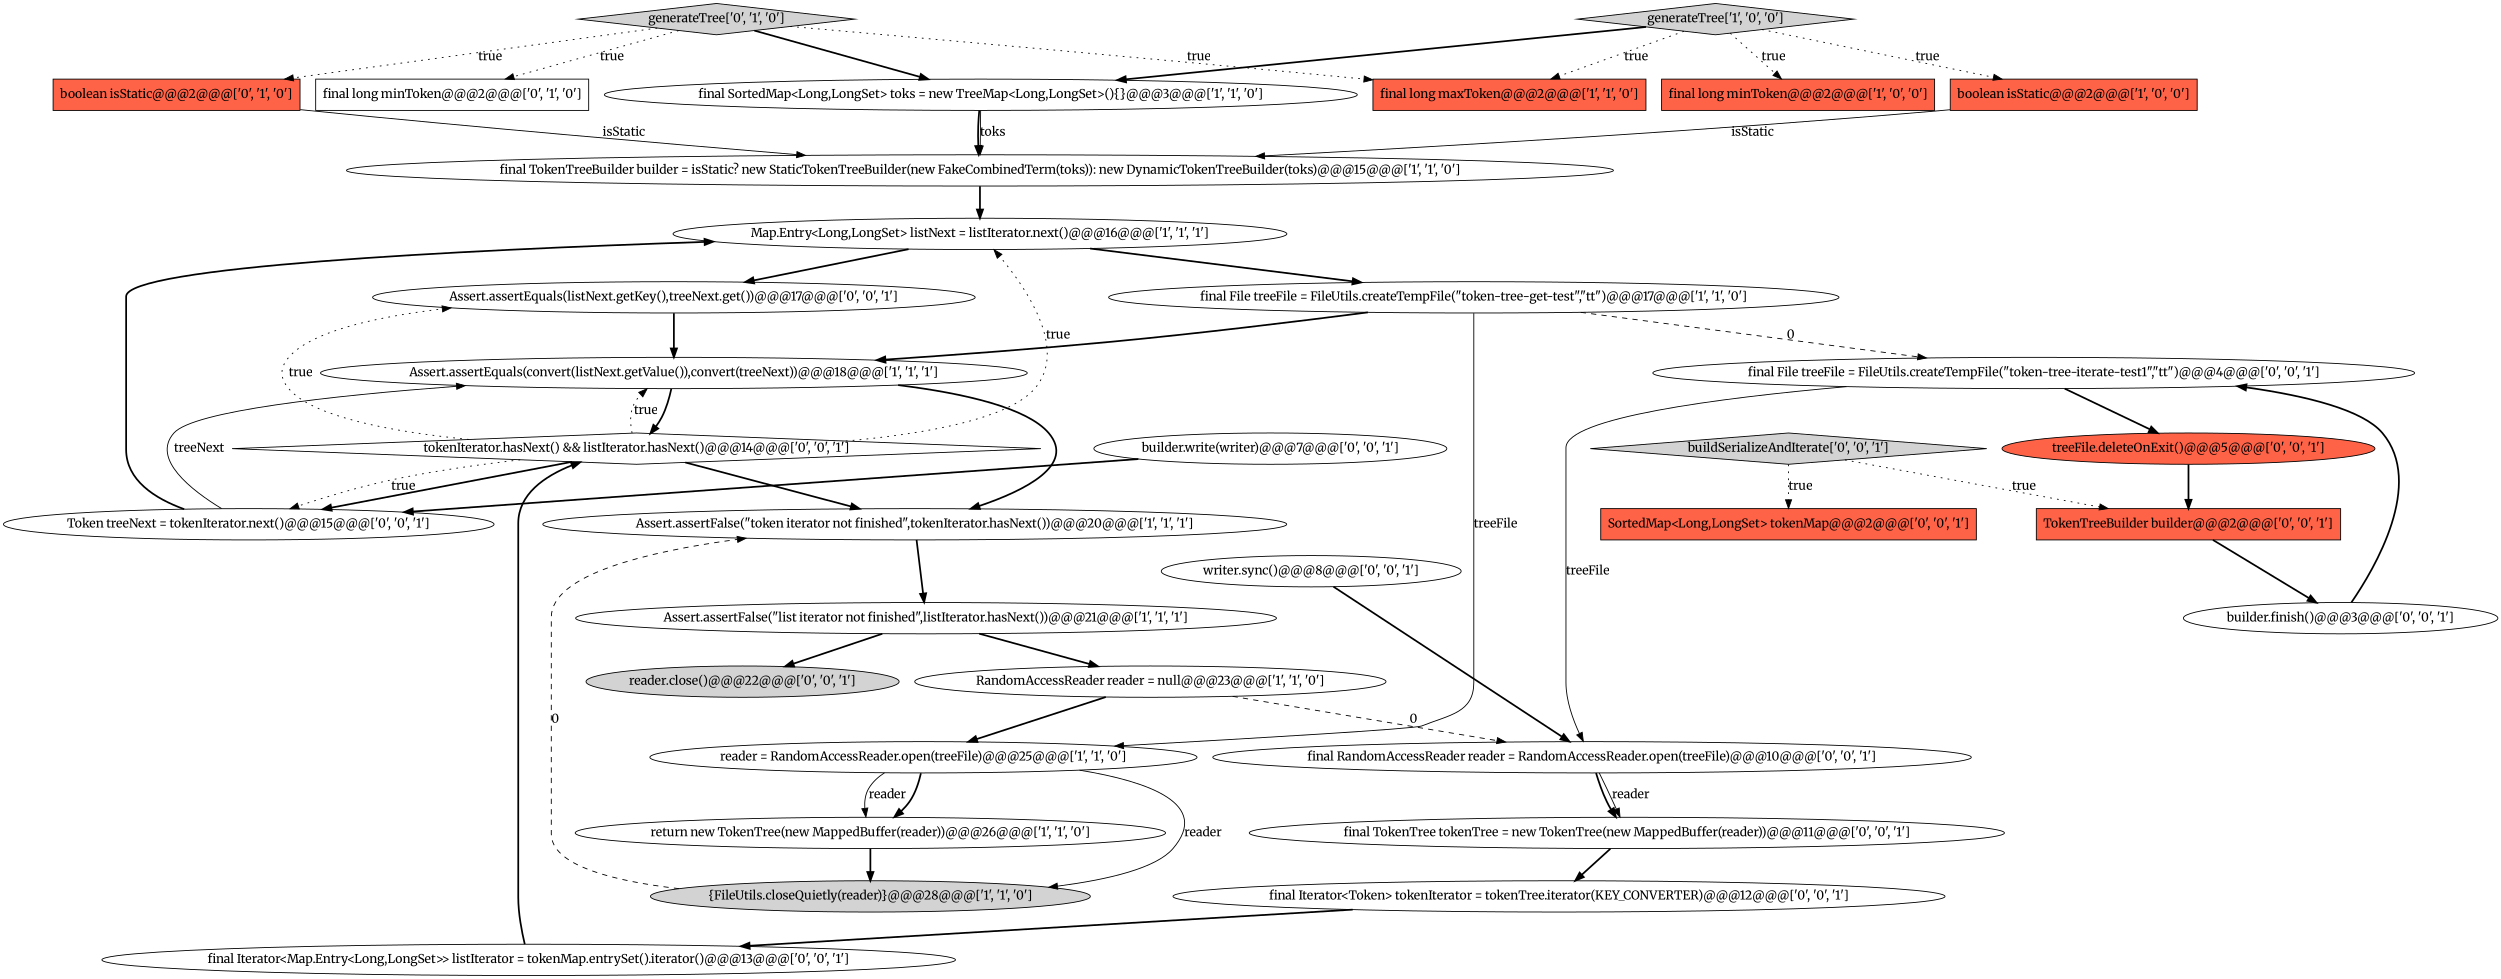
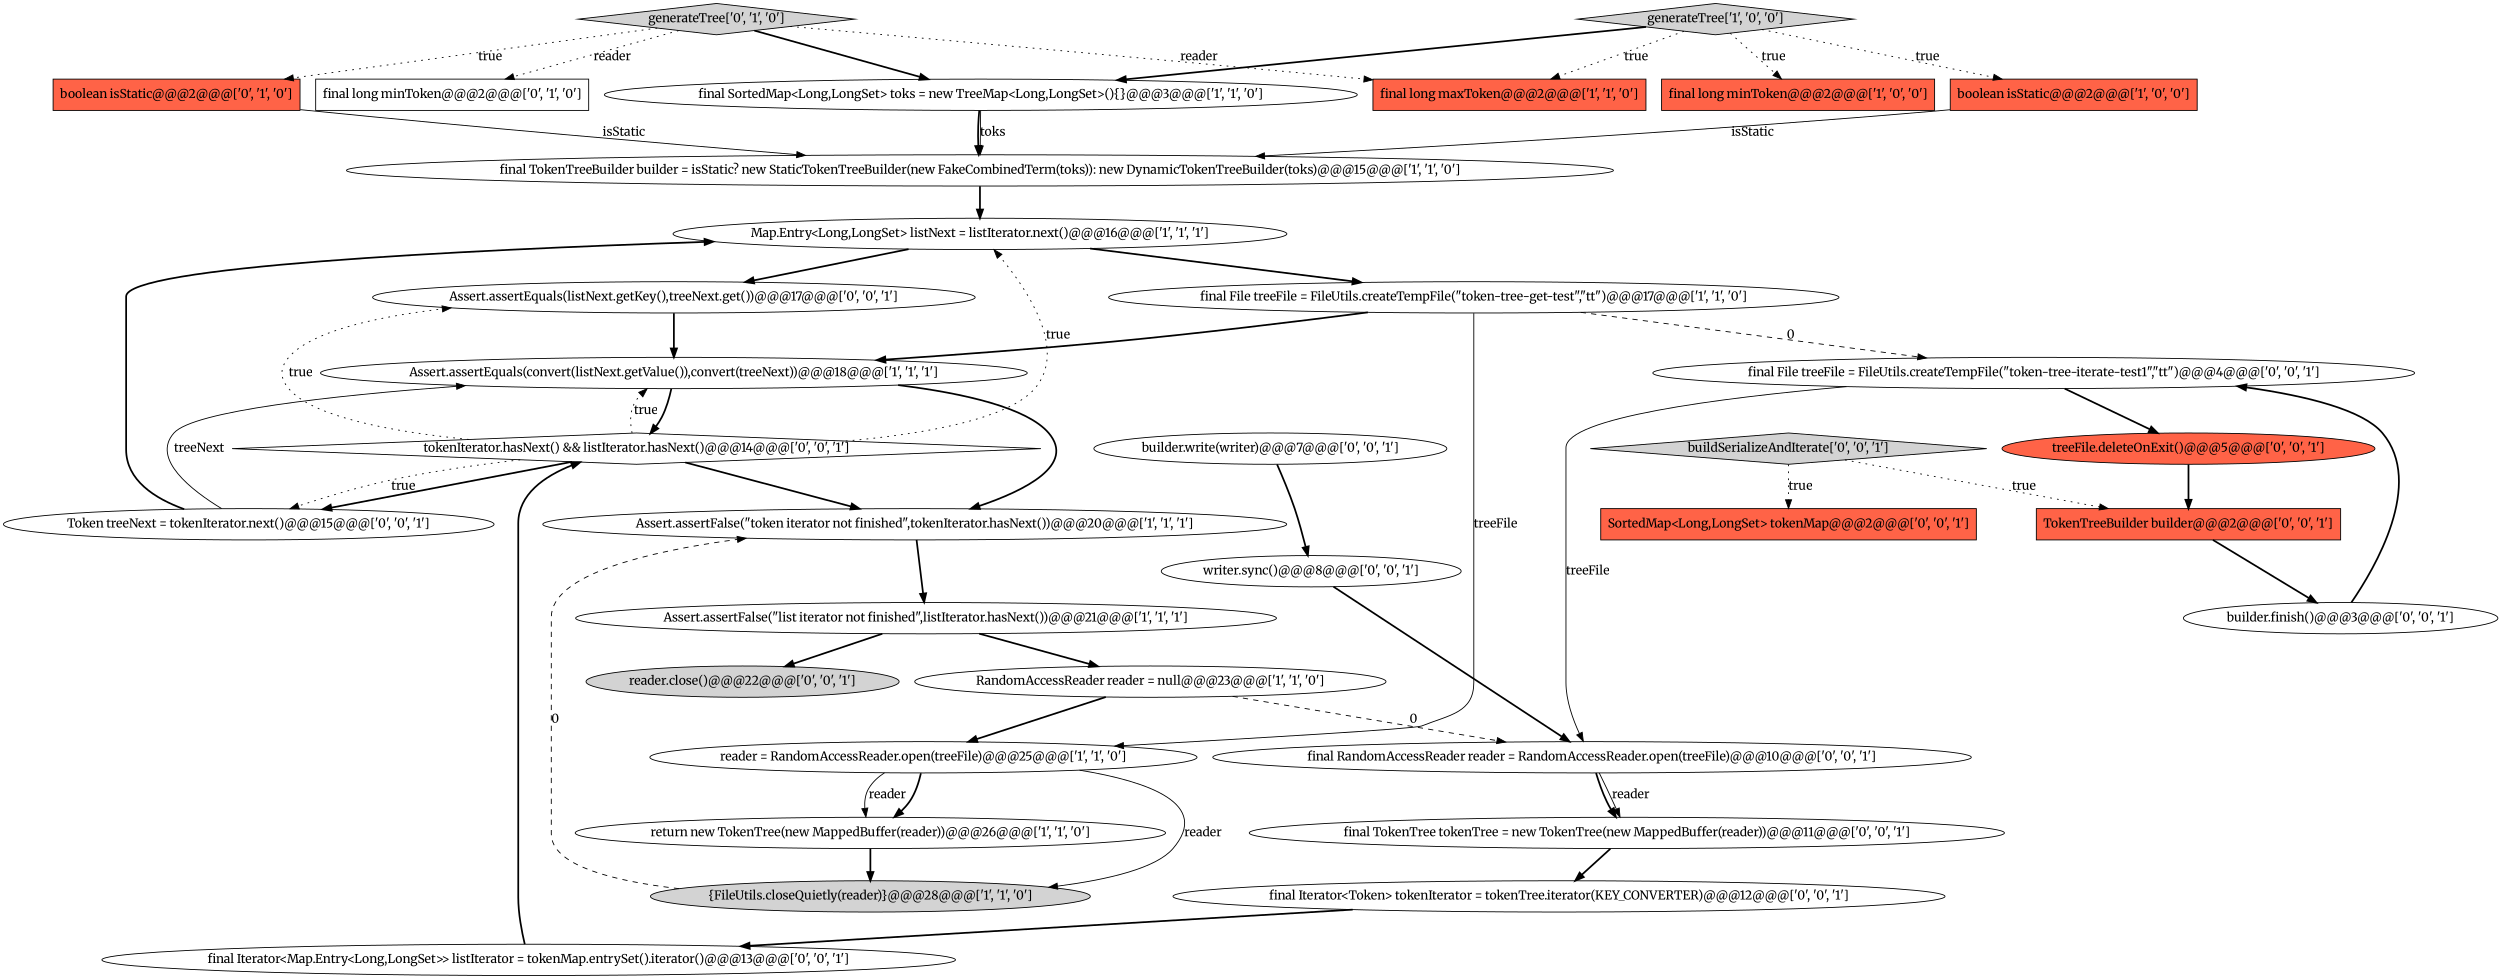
edge "generateTree['0', '1', '0']" -> "final long minToken@@@2@@@['0', '1', '0']": label "true" -> "reader"
edge "generateTree['0', '1', '0']" -> "final long maxToken@@@2@@@['1', '1', '0']": label "true" -> "reader"
edge "builder.write(writer)@@@7@@@['0', '0', '1']" -> "Token treeNext = tokenIterator.next()@@@15@@@['0', '0', '1']": now "builder.write(writer)@@@7@@@['0', '0', '1']" -> "writer.sync()@@@8@@@['0', '0', '1']"
